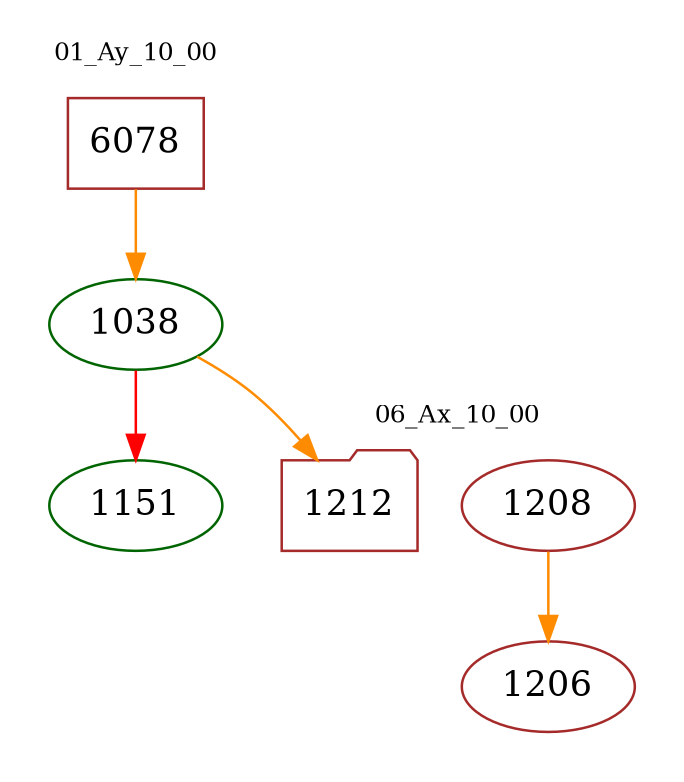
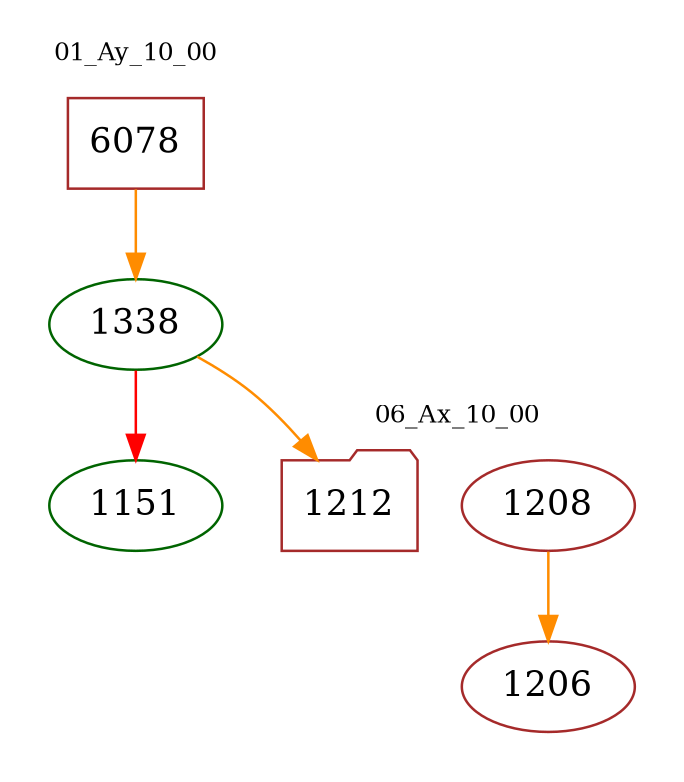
node "1038": label "1038" -> "1338"
